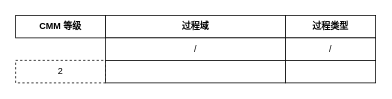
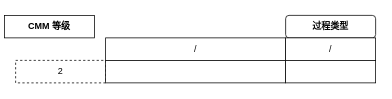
node "CMM 等级": moved (60, 27) -> (49, 27)
node "过程域": removed
node "过程类型": shape rectangle -> rounded rectangle
